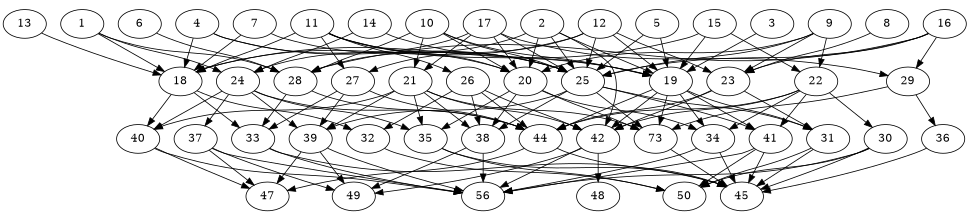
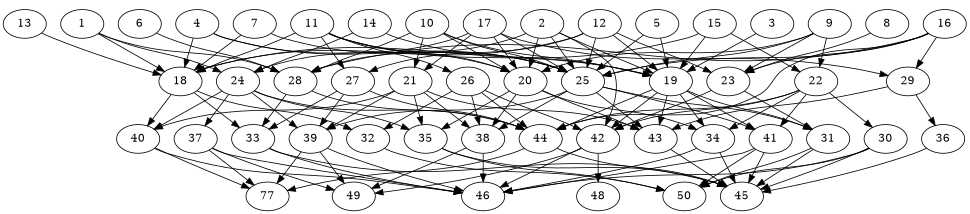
edge "21" -> "42": removed
edge "23" -> "44": now "16" -> "44"
node "73": label "73" -> "43"
node "47": label "47" -> "77"
node "56": label "56" -> "46"
